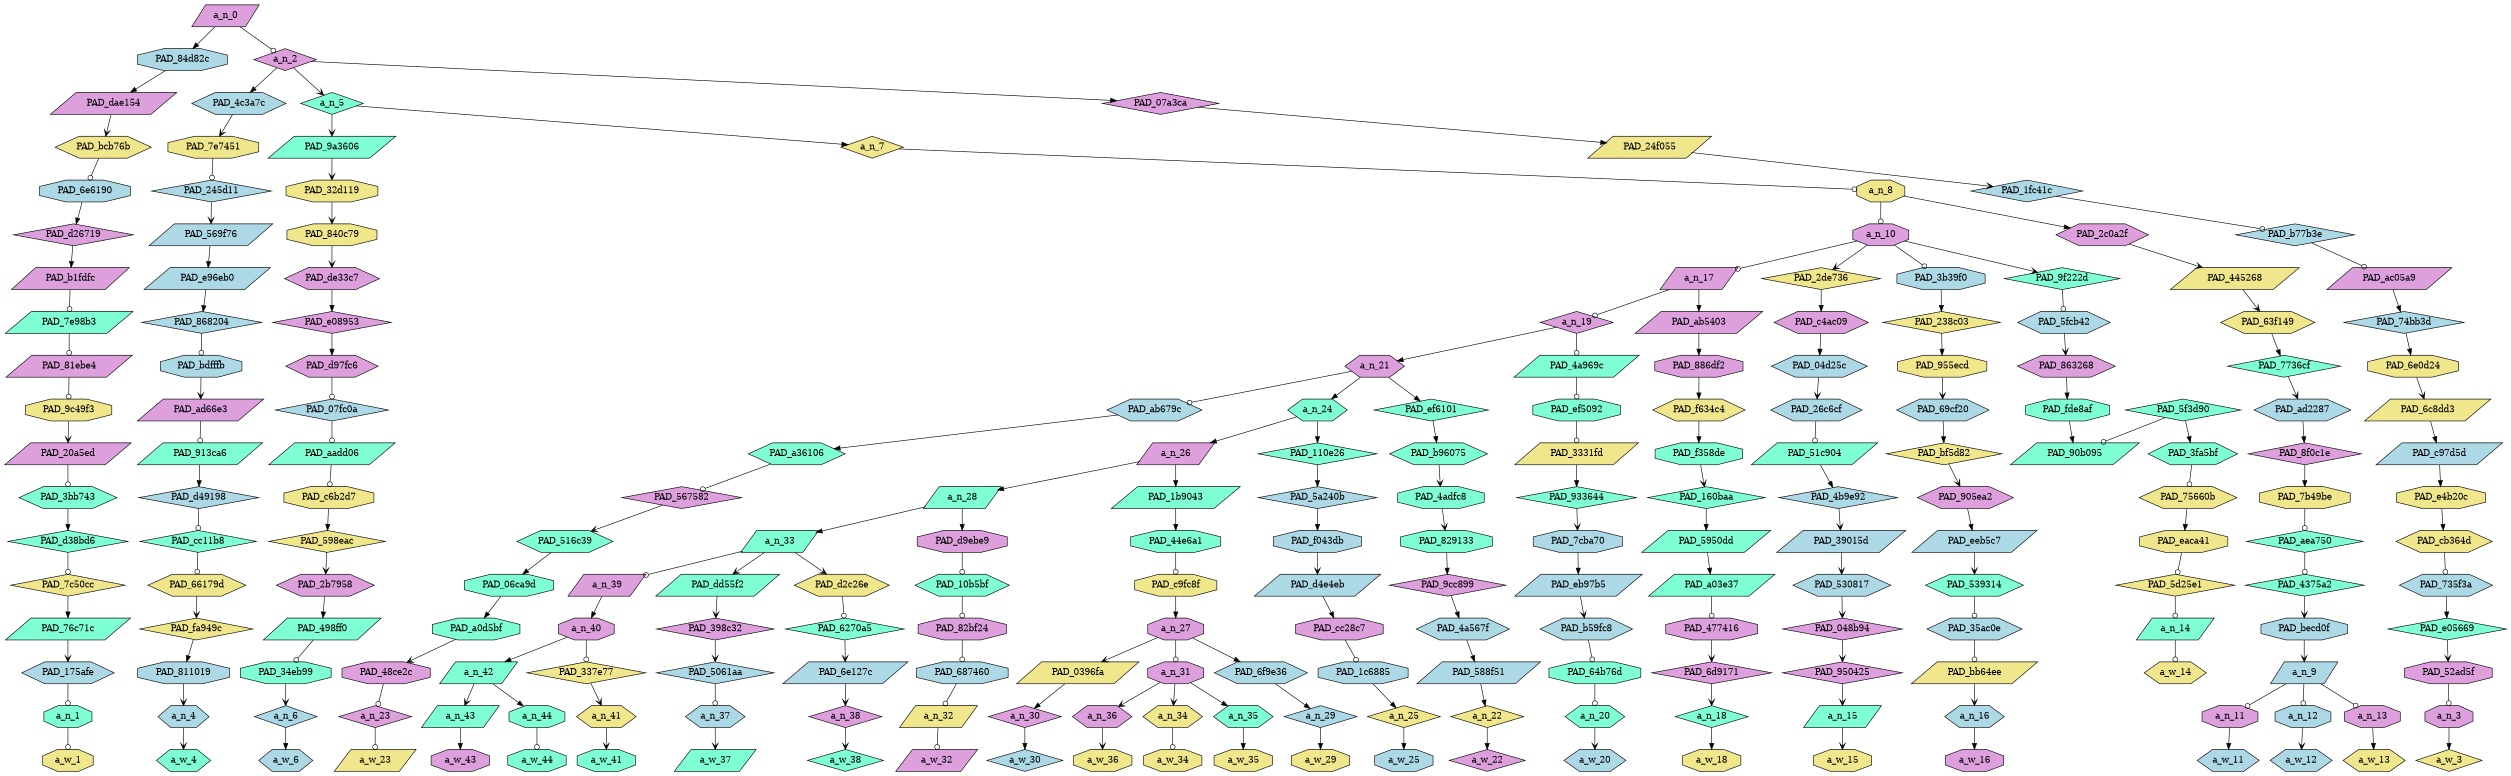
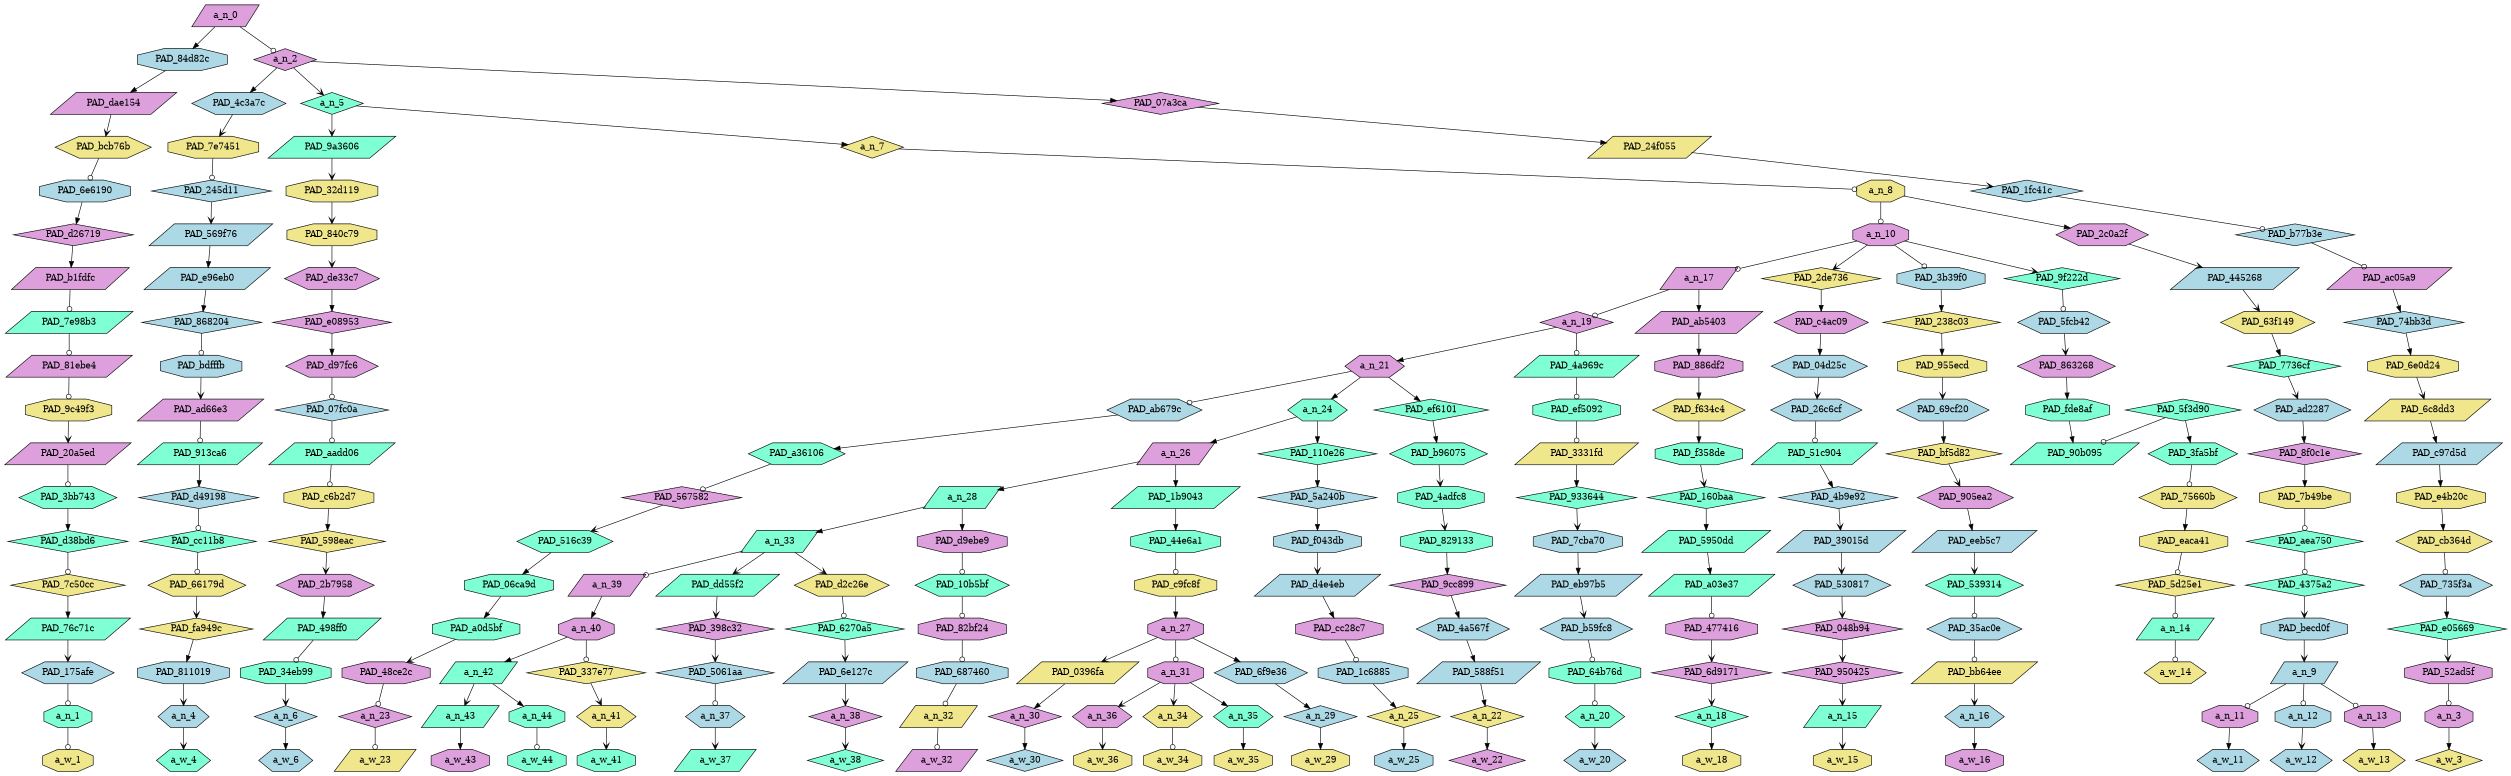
node "PAD_445268": fillcolor khaki -> lightblue
